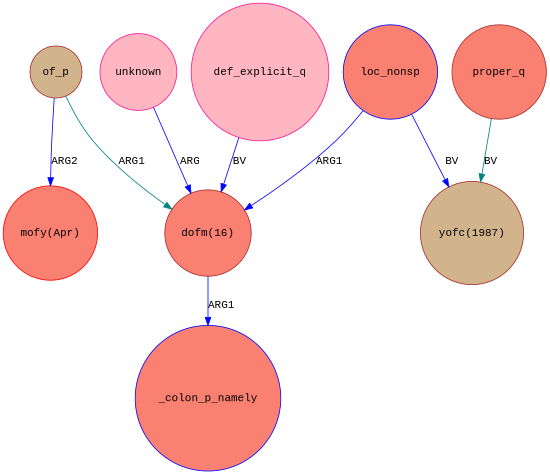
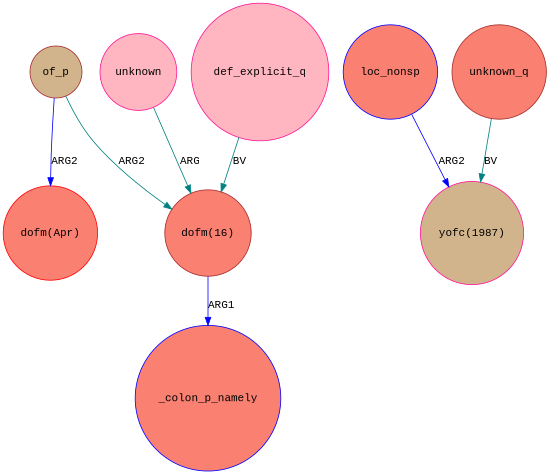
node "proper_q": label "proper_q" -> "unknown_q"
edge "unknown" -> "dofm(16)": color blue -> teal
edge "of_p" -> "dofm(16)": label "ARG1" -> "ARG2"
edge "def_explicit_q" -> "dofm(16)": color blue -> teal
edge "loc_nonsp" -> "yofc(1987)": label "BV" -> "ARG2"
edge "loc_nonsp" -> "dofm(16)": removed, label "ARG1"
node "mofy(Apr)": label "mofy(Apr)" -> "dofm(Apr)"
node "yofc(1987)": color brown -> deeppink
